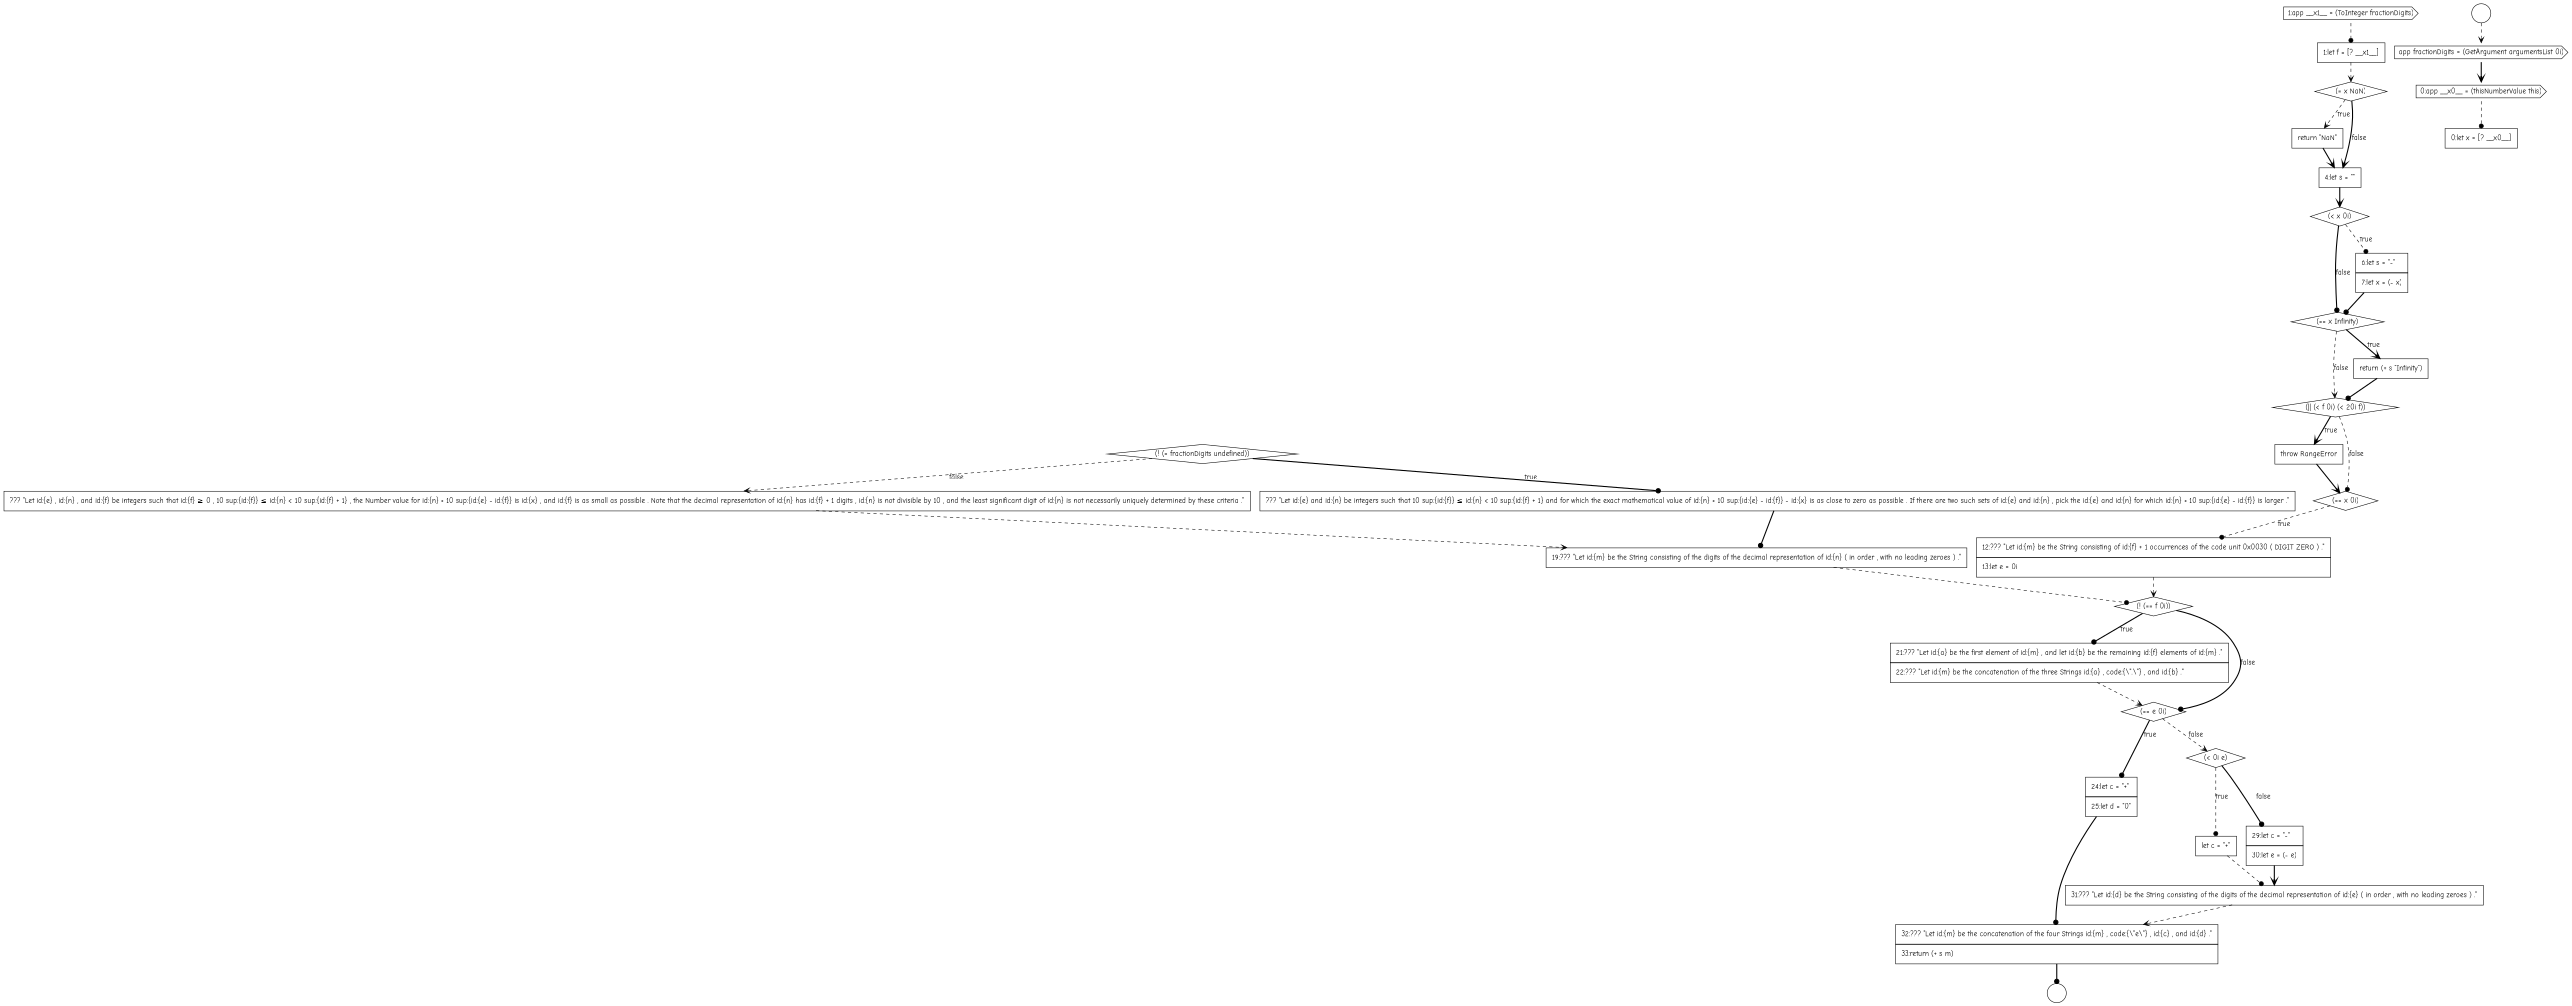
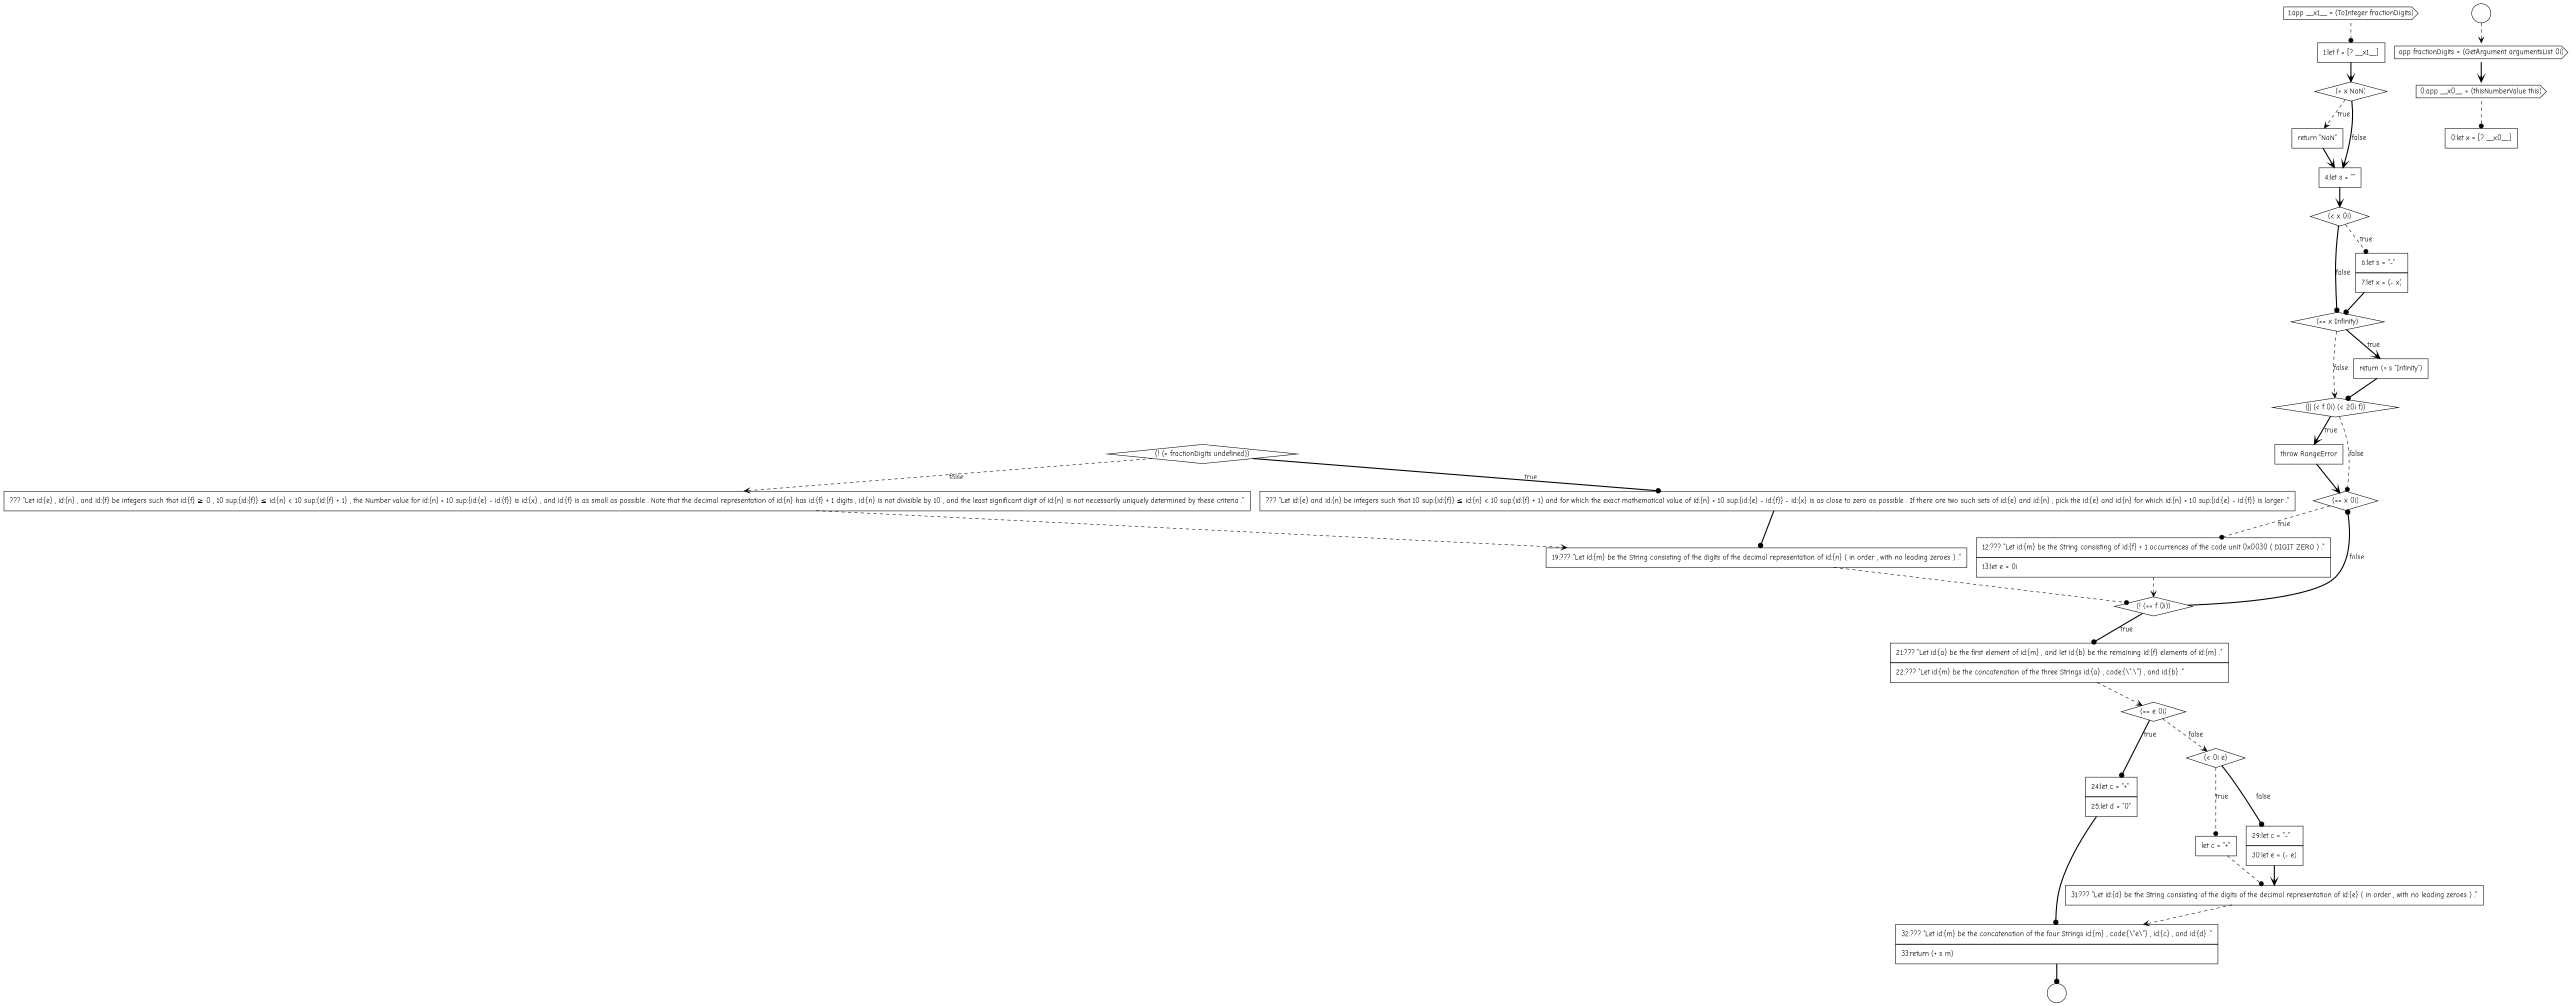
edge "1:let f = [? __x1__]" -> "(= x NaN)": style dashed -> bold
edge "(! (== f 0i))" -> "(== e 0i)": now "(! (== f 0i))" -> "(== x 0i)"
